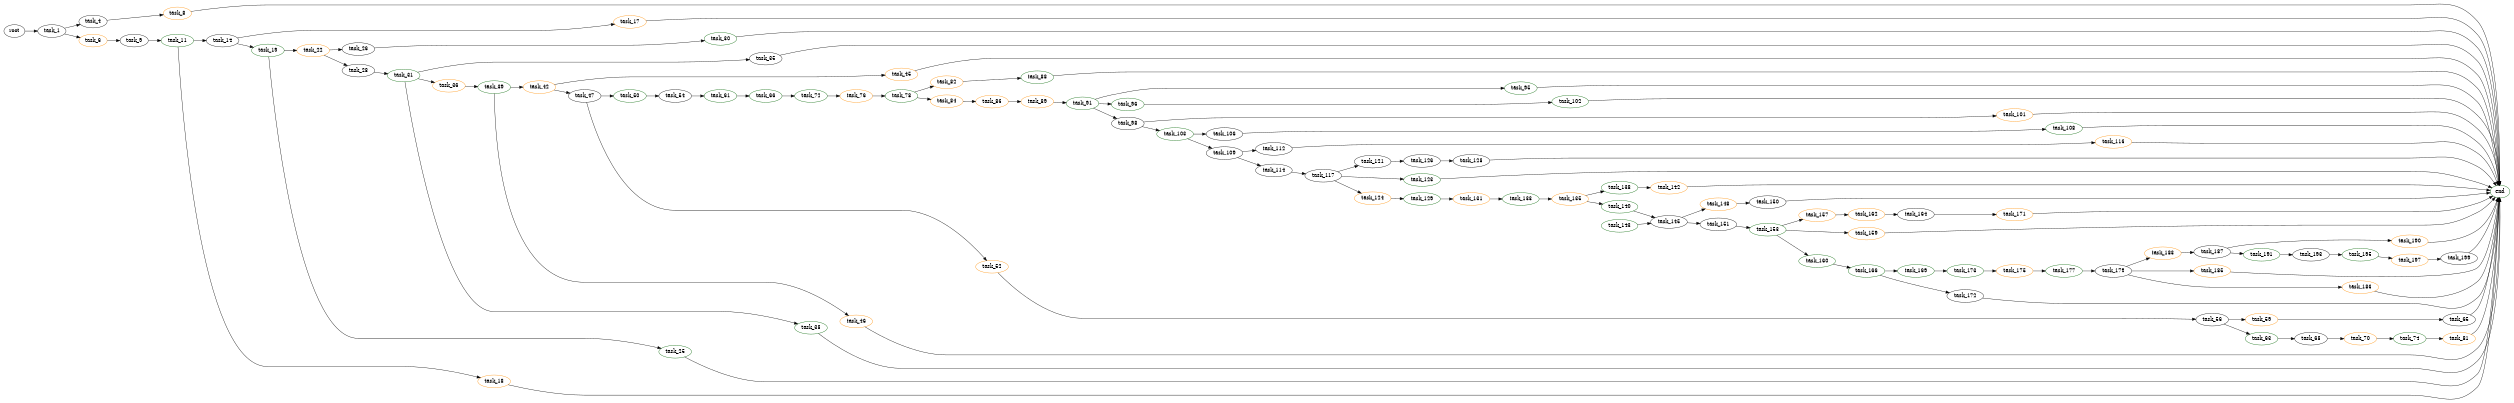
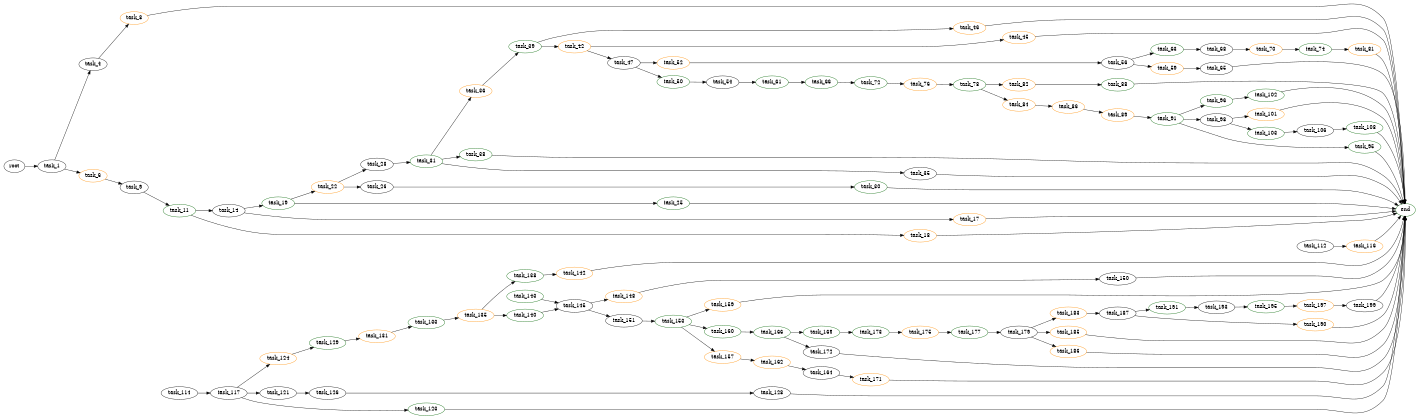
node "task_109": removed
